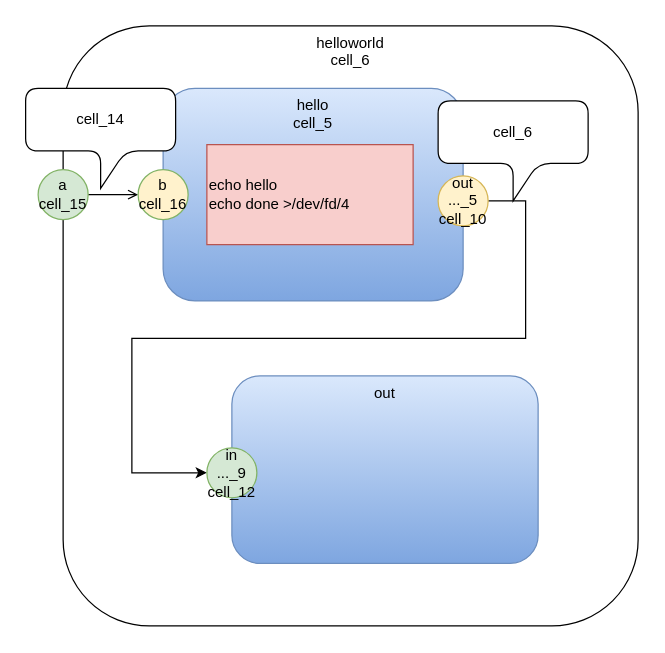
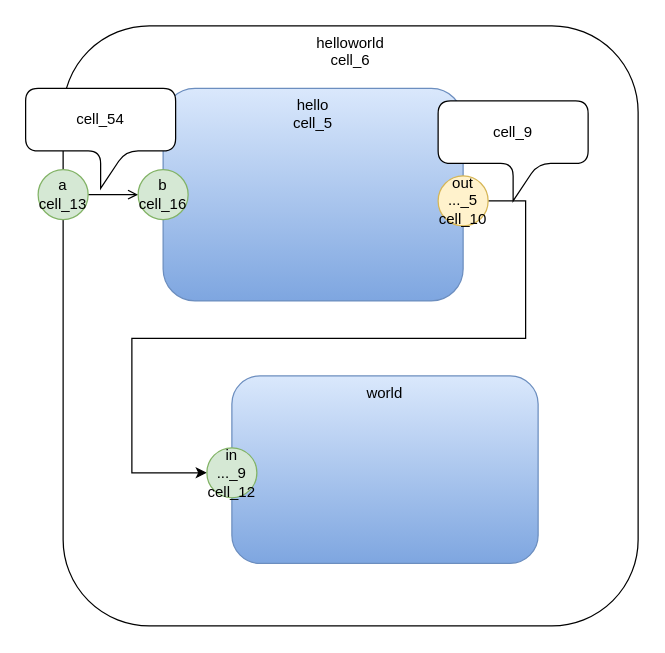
node "cell_14": label "cell_14" -> "cell_54"
node "cell_6": label "cell_6" -> "cell_9"
node "a cell_15": label "a cell_15" -> "a cell_13"
node "b cell_16": fillcolor #fff2cc -> #d5e8d4
node "echo hello echo done >/dev/fd/4": removed
node "out": label "out" -> "world"
